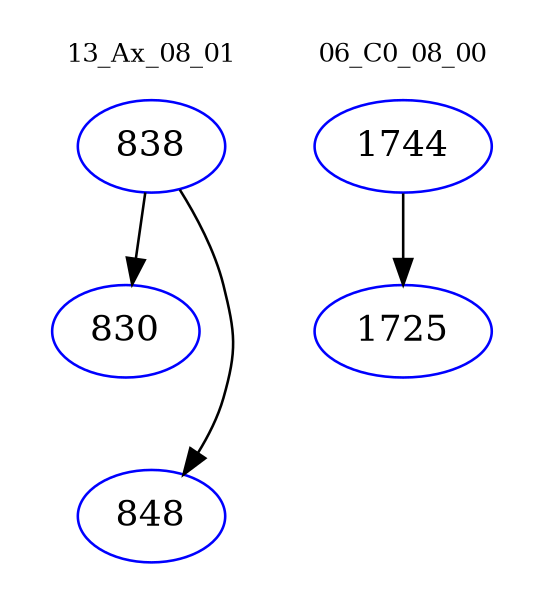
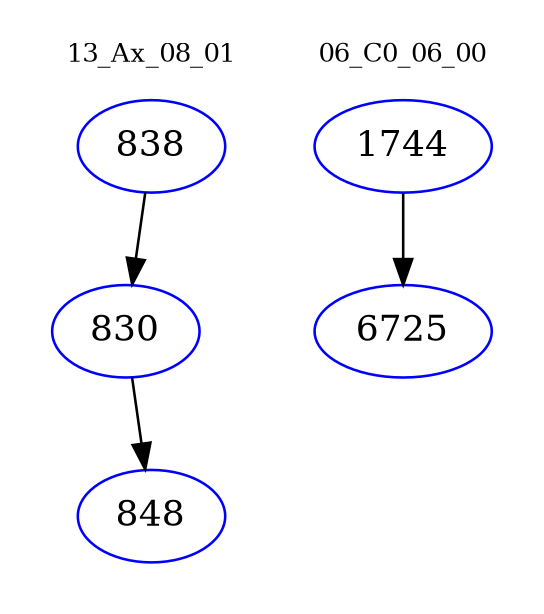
cluster "06_C0_08_00": label "06_C0_08_00" -> "06_C0_06_00"
edge "838" -> "848": now "830" -> "848"
node "1725": label "1725" -> "6725"
